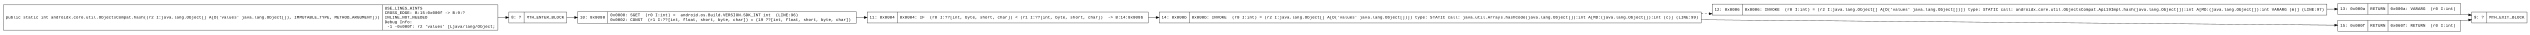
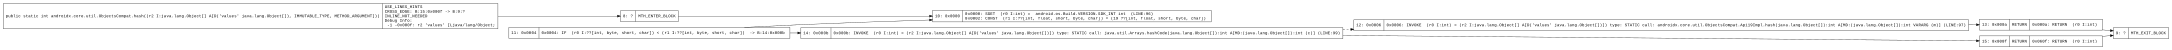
node "13: 0x000a": text "0x000a: VARARG  (r0 I:int)" -> "0x000a: RETURN  (r0 I:int)"
edge "10: 0x0000" -> "11: 0x0004": reversed
